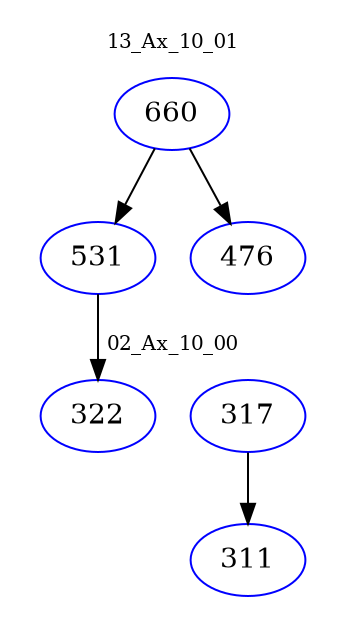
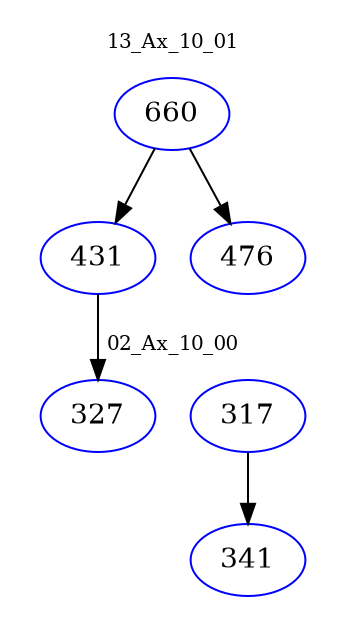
node "531": label "531" -> "431"
node "322": label "322" -> "327"
node "311": label "311" -> "341"
